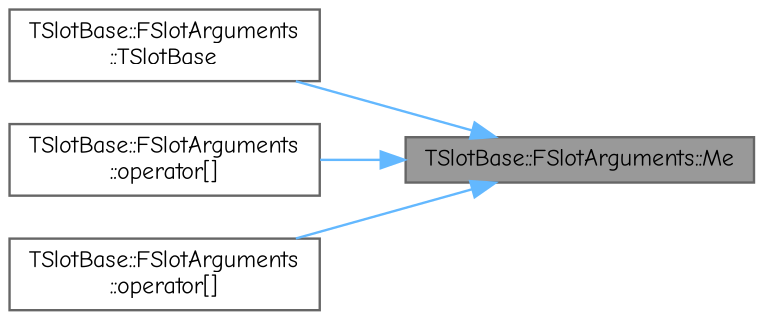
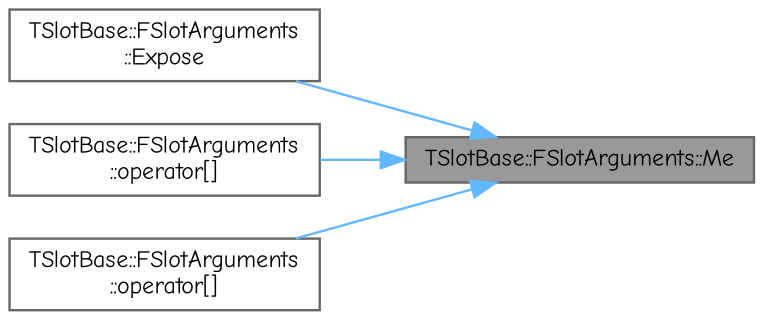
node "TSlotBase::FSlotArguments ::TSlotBase": label "TSlotBase::FSlotArguments ::TSlotBase" -> "TSlotBase::FSlotArguments ::Expose"
